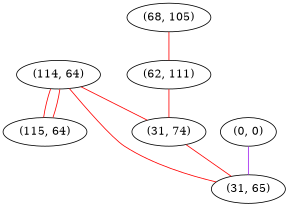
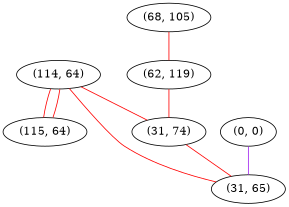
node "(62, 111)": label "(62, 111)" -> "(62, 119)"
